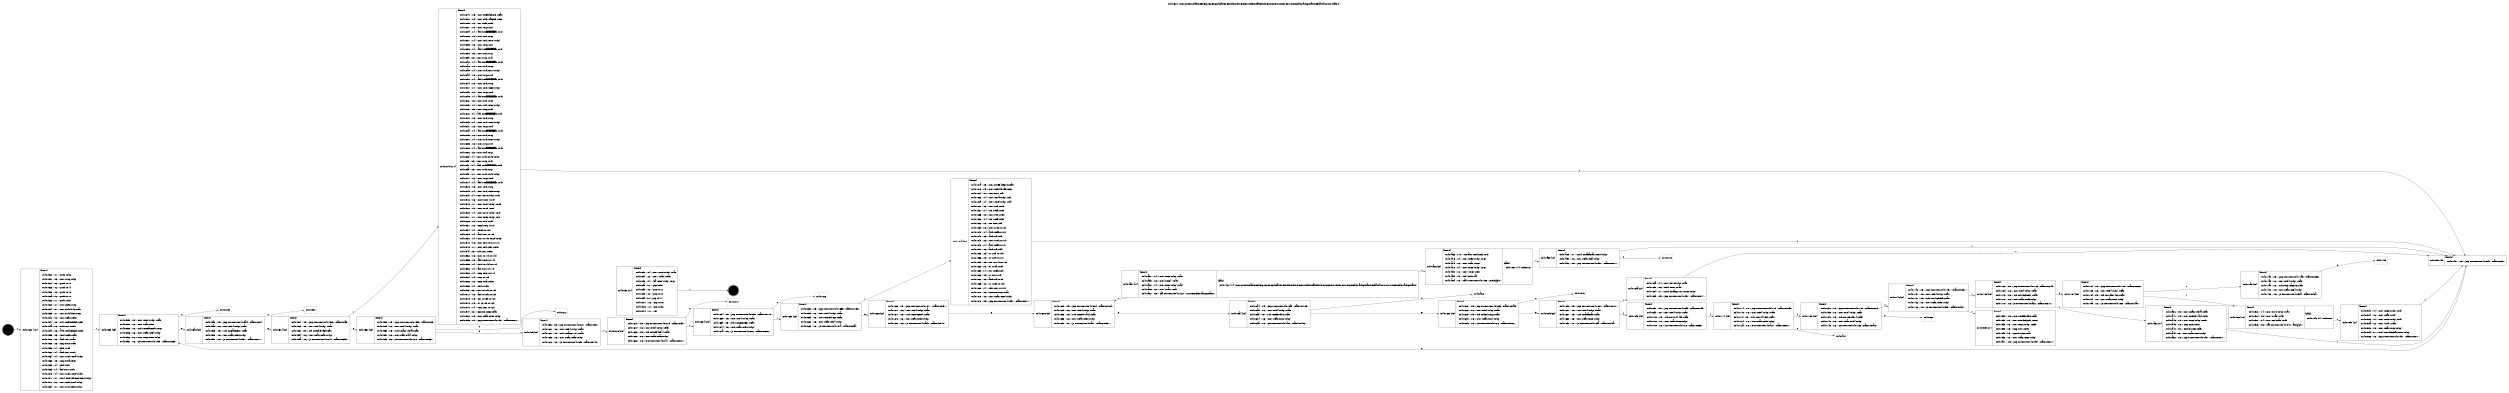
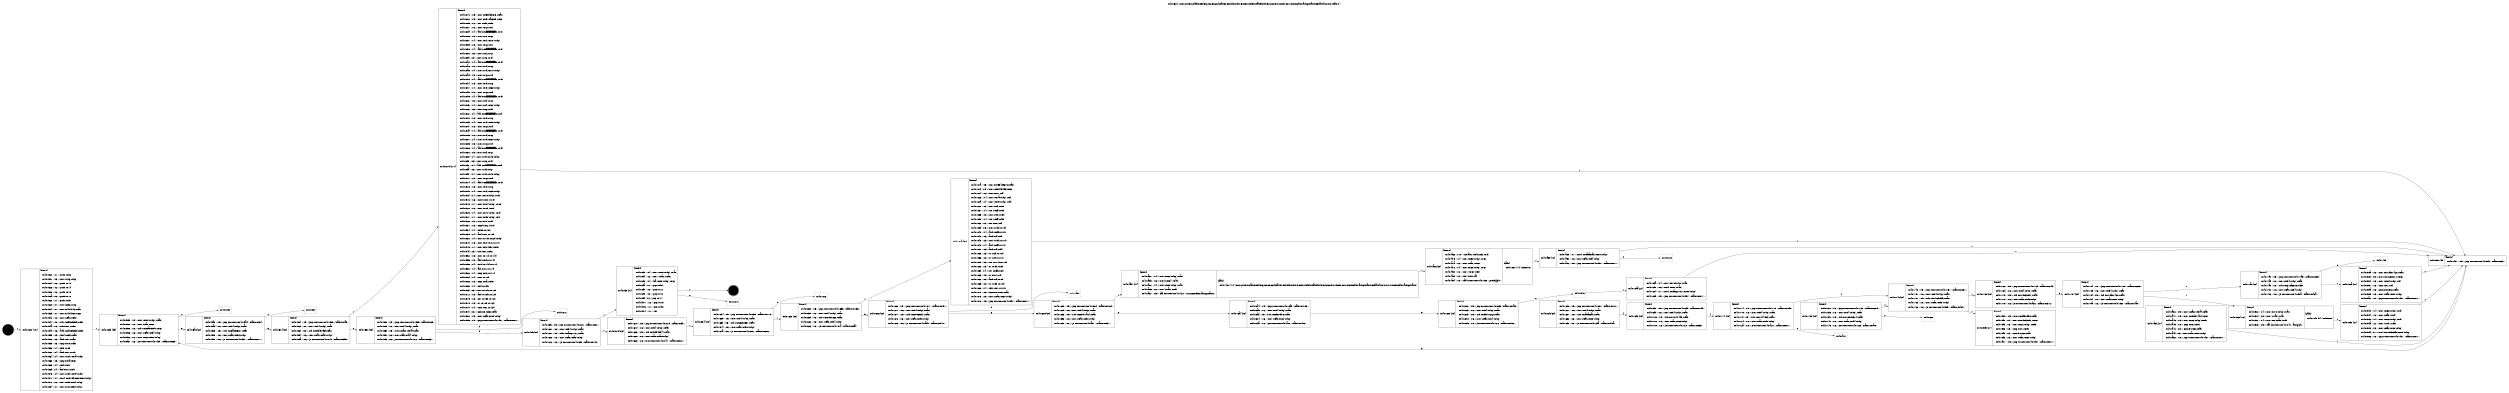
node "0x40198a [27]": added
node "0x401a9b": added
node "0x401a06": removed
edge "0x401a57 [21]" -> "0x401688 [28]": reversed
edge "0x4016dc [28]" -> "0x401cda [22]": now "0x401c76" -> "0x401cda [22]"
edge "0x401618 [28]" -> "0x401d47": now "0x401cf0 [21]" -> "0x401d47"
edge "0x4016c0 [28]" -> "0x4016dc [28]": removed, label "5"
edge "0x4015fc [28]" -> "0x401cf0 [21]": added, label "1"
edge "0x401768 [28]" -> "0x401a3c [27]": removed, label "1"
edge "0x401714 [28]" -> "0x401730 [28]": now "0x401714 [28]" -> "0x40174c [28]"
